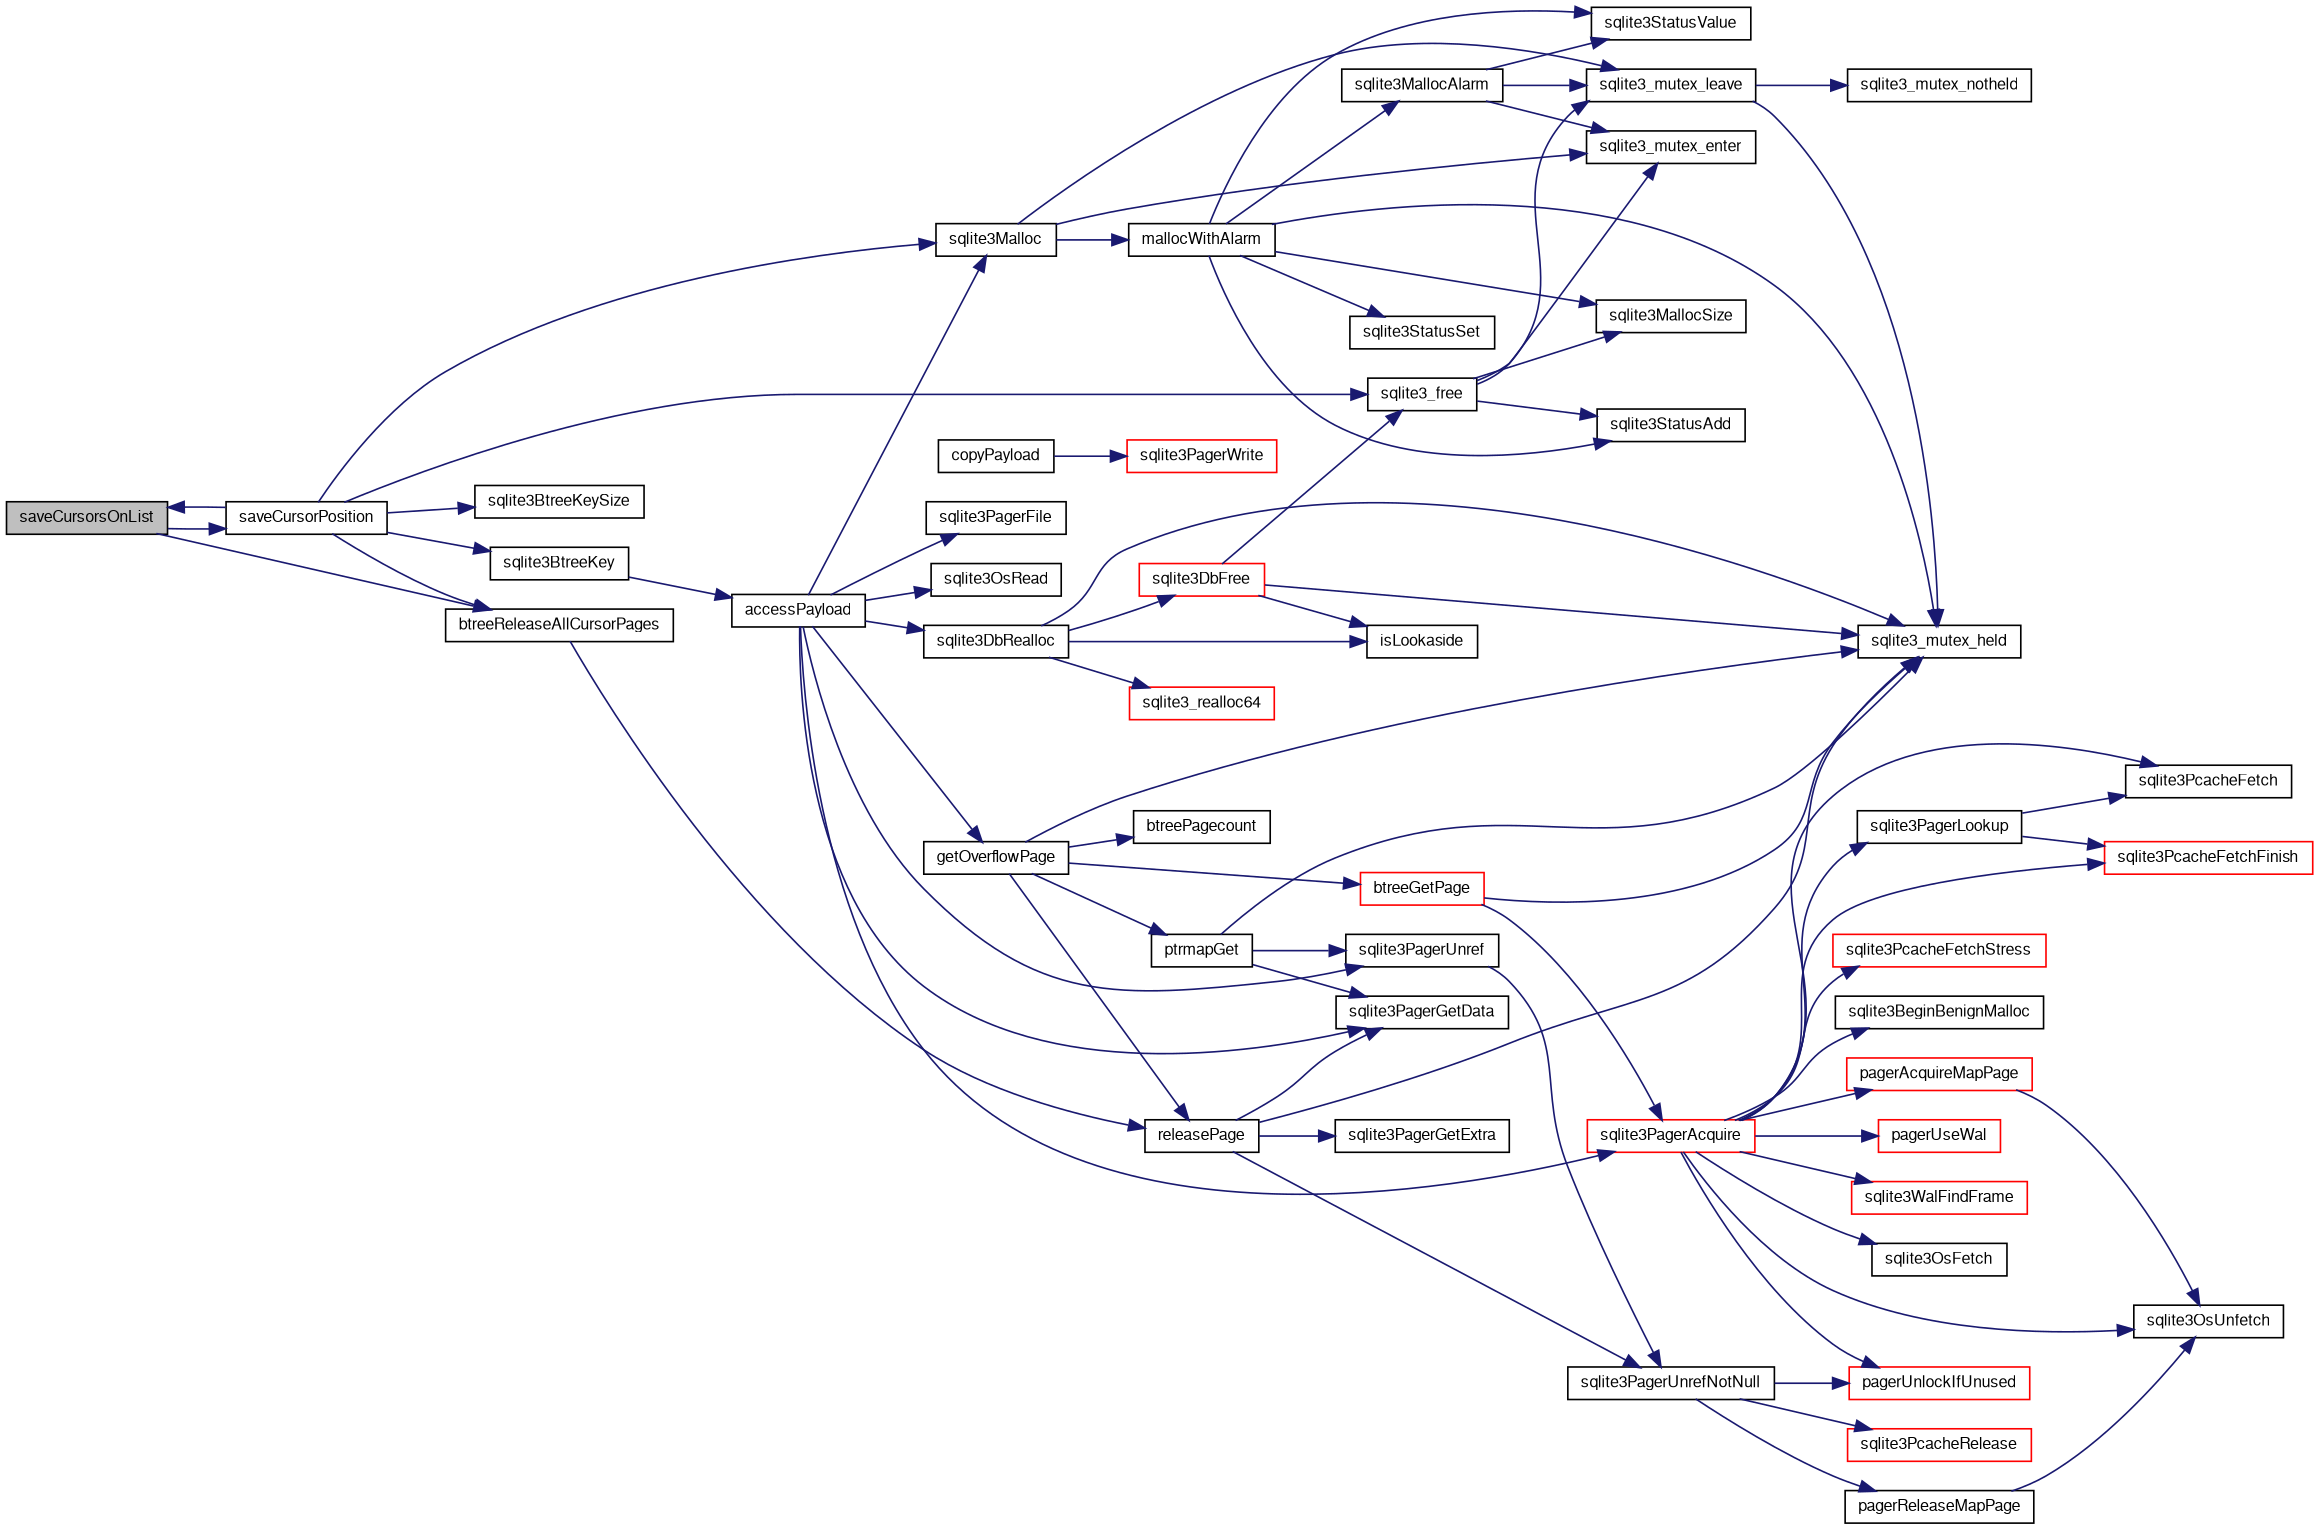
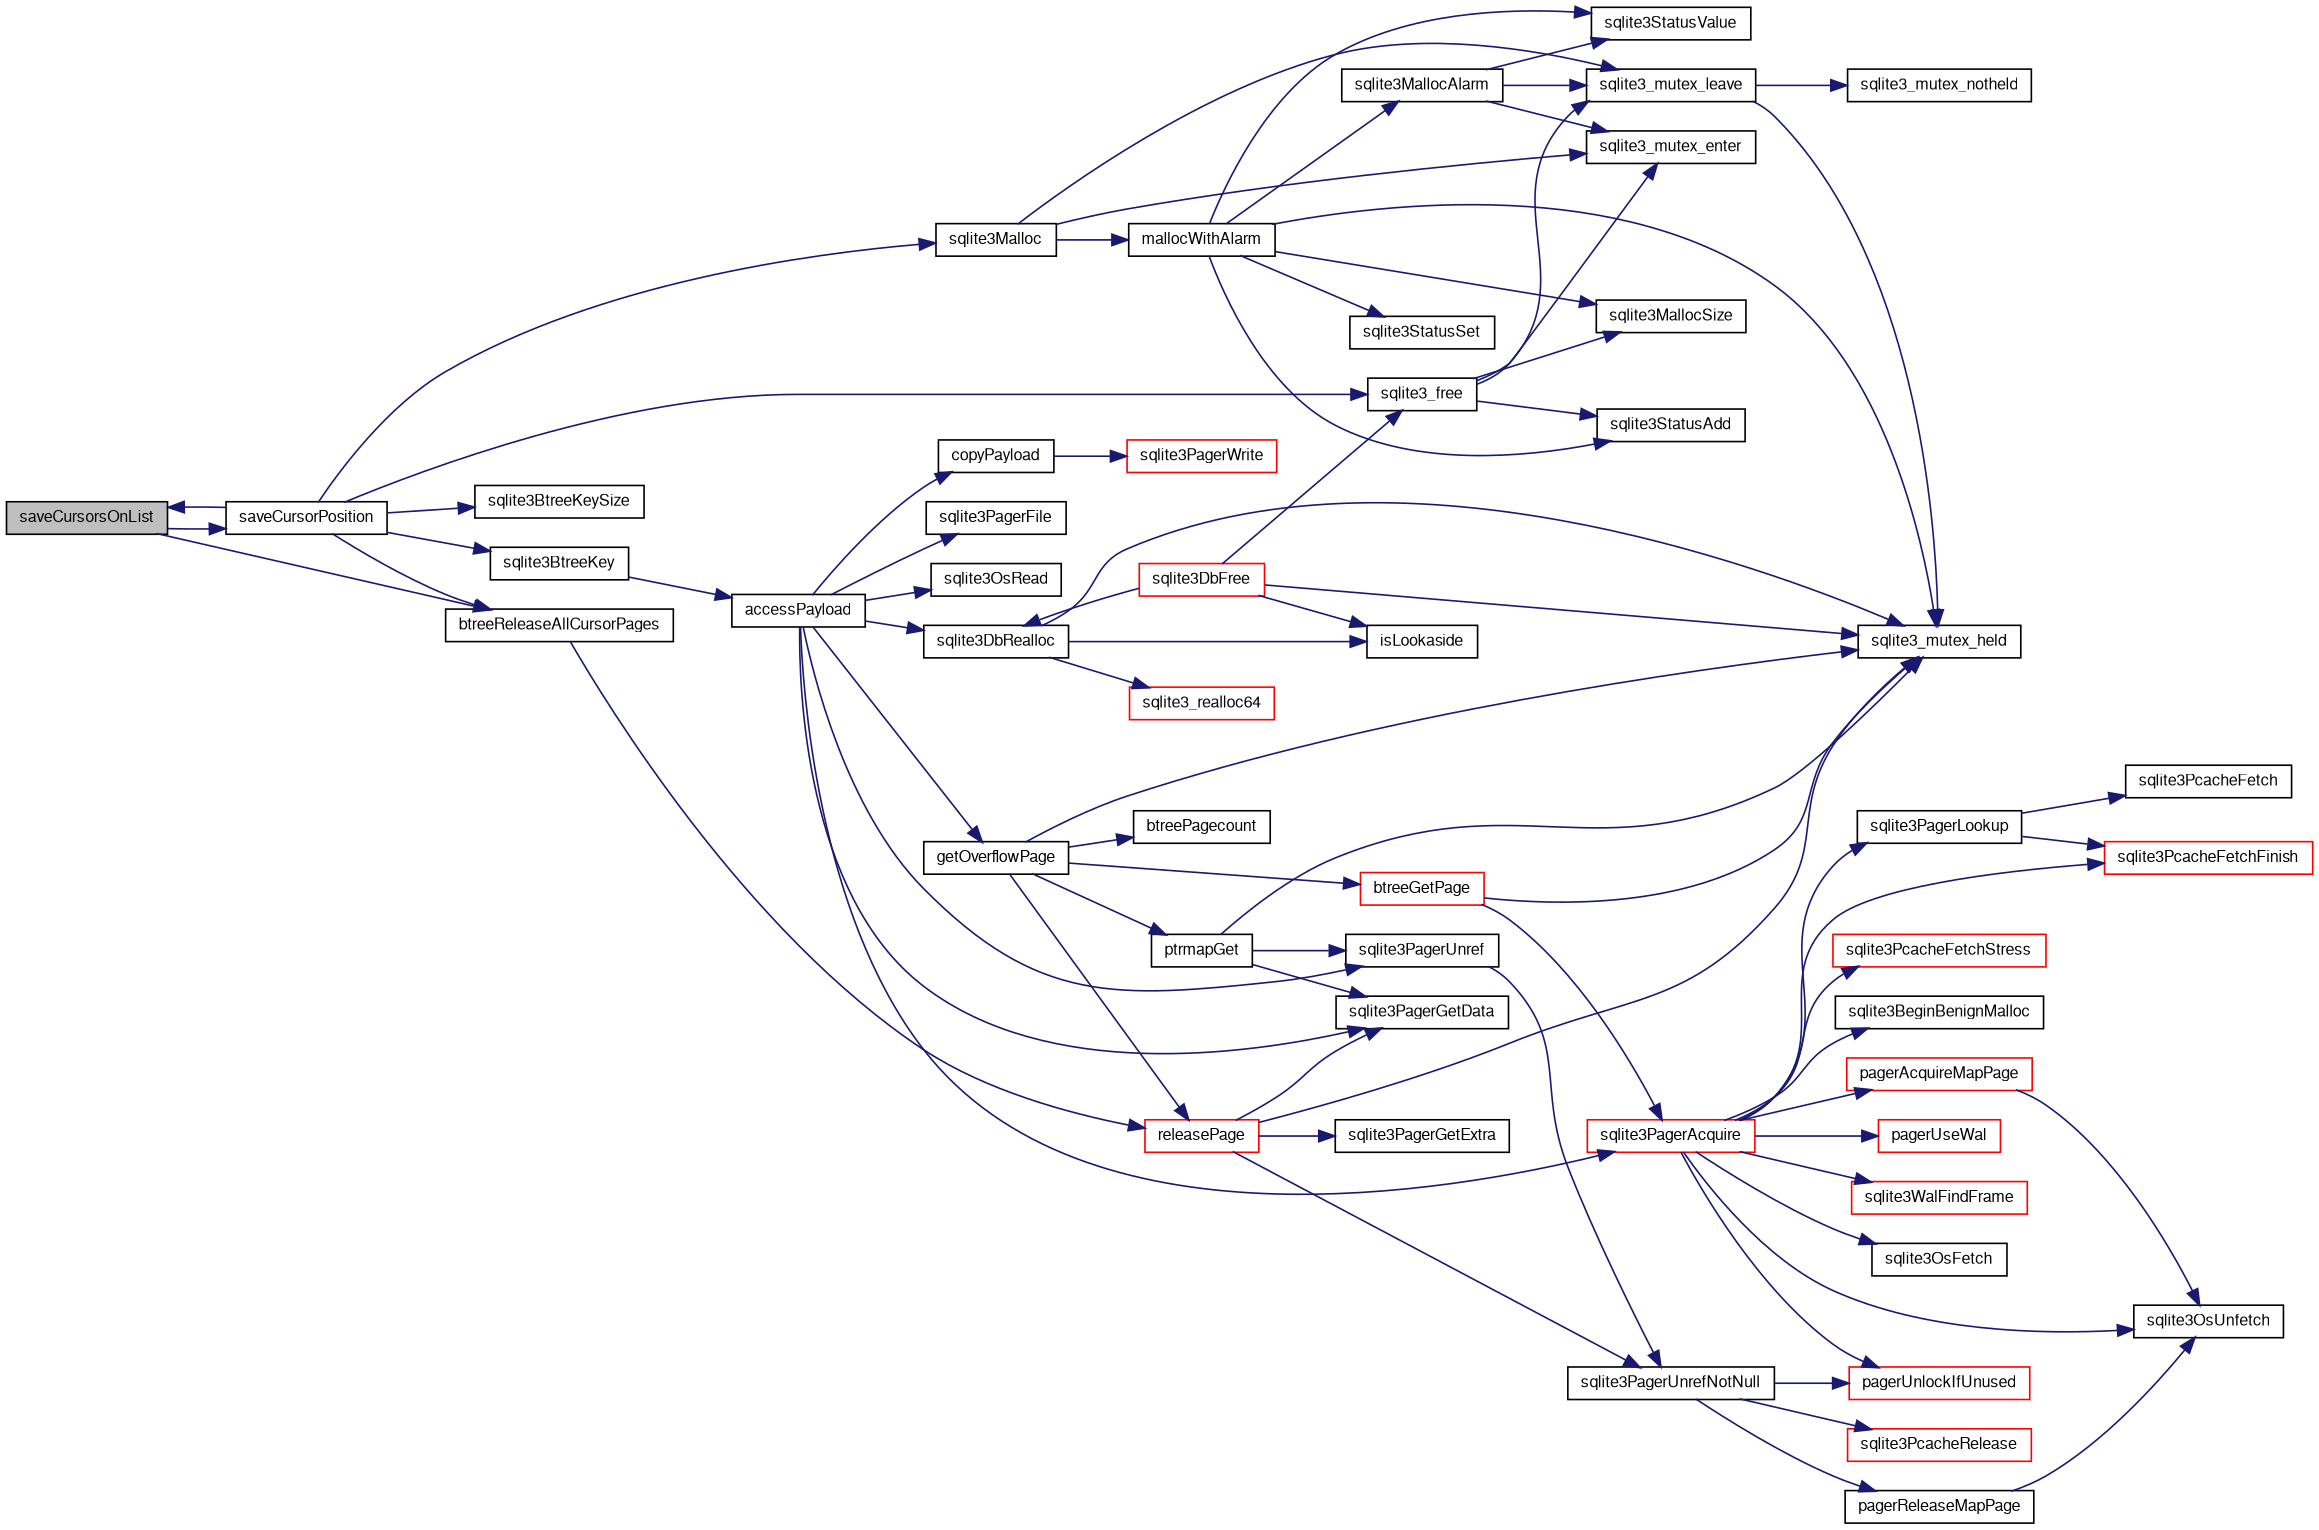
edge "accessPayload" -> "sqlite3Malloc": now "accessPayload" -> "copyPayload"
edge "sqlite3DbRealloc" -> "sqlite3DbFree": reversed
edge "sqlite3PagerAcquire" -> "sqlite3PcacheFetch": removed
node "releasePage": color black -> red
